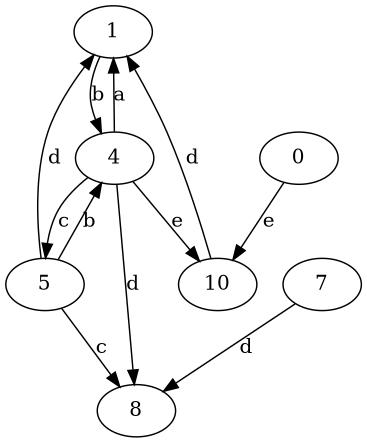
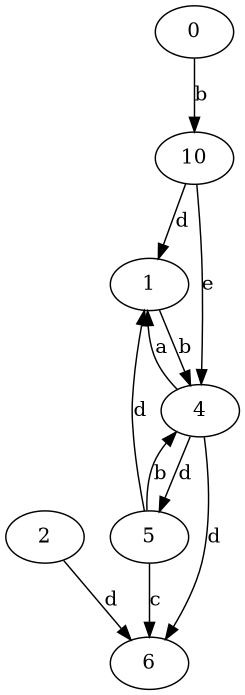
edge "4" -> "10": reversed
edge "4" -> "5": label "c" -> "d"
edge "0" -> "10": label "e" -> "b"
node "7": label "7" -> "2"
node "8": label "8" -> "6"
